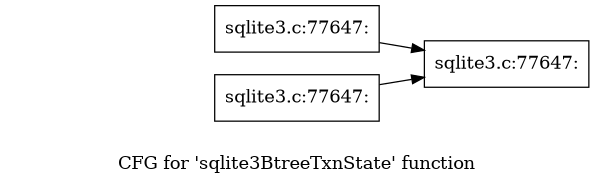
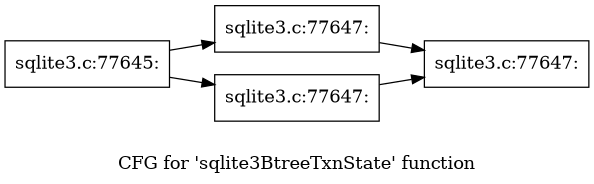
node "sqlite3.c:77645:": added
